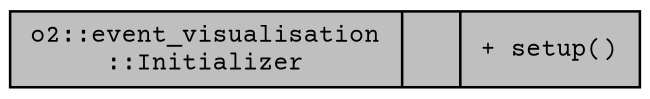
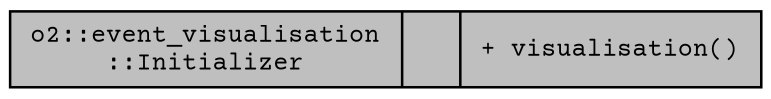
node "o2::event_visualisation": text "+ setup()" -> "+ visualisation()"
